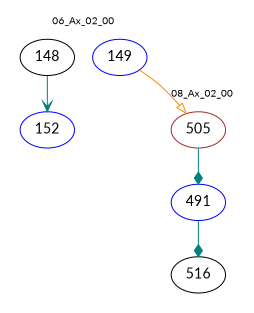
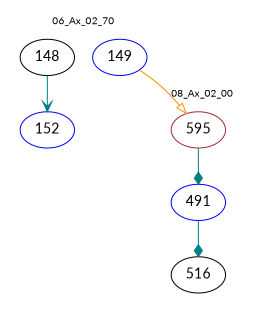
cluster "06_Ax_02_00": label "06_Ax_02_00" -> "06_Ax_02_70"
node "505": label "505" -> "595"
